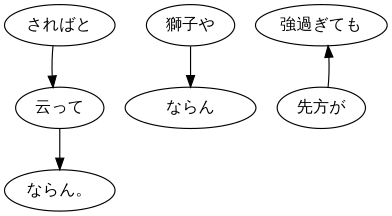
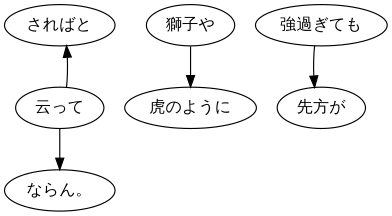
edge "さればと" -> "云って": reversed
edge "先方が" -> "強過ぎても": reversed
node "ならん": label "ならん" -> "虎のように"
